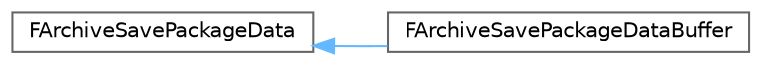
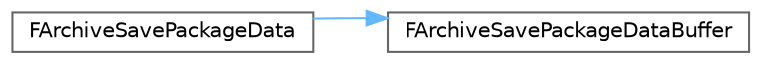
edge "FArchiveSavePackageDataBuffer" -> "FArchiveSavePackageData": reversed
